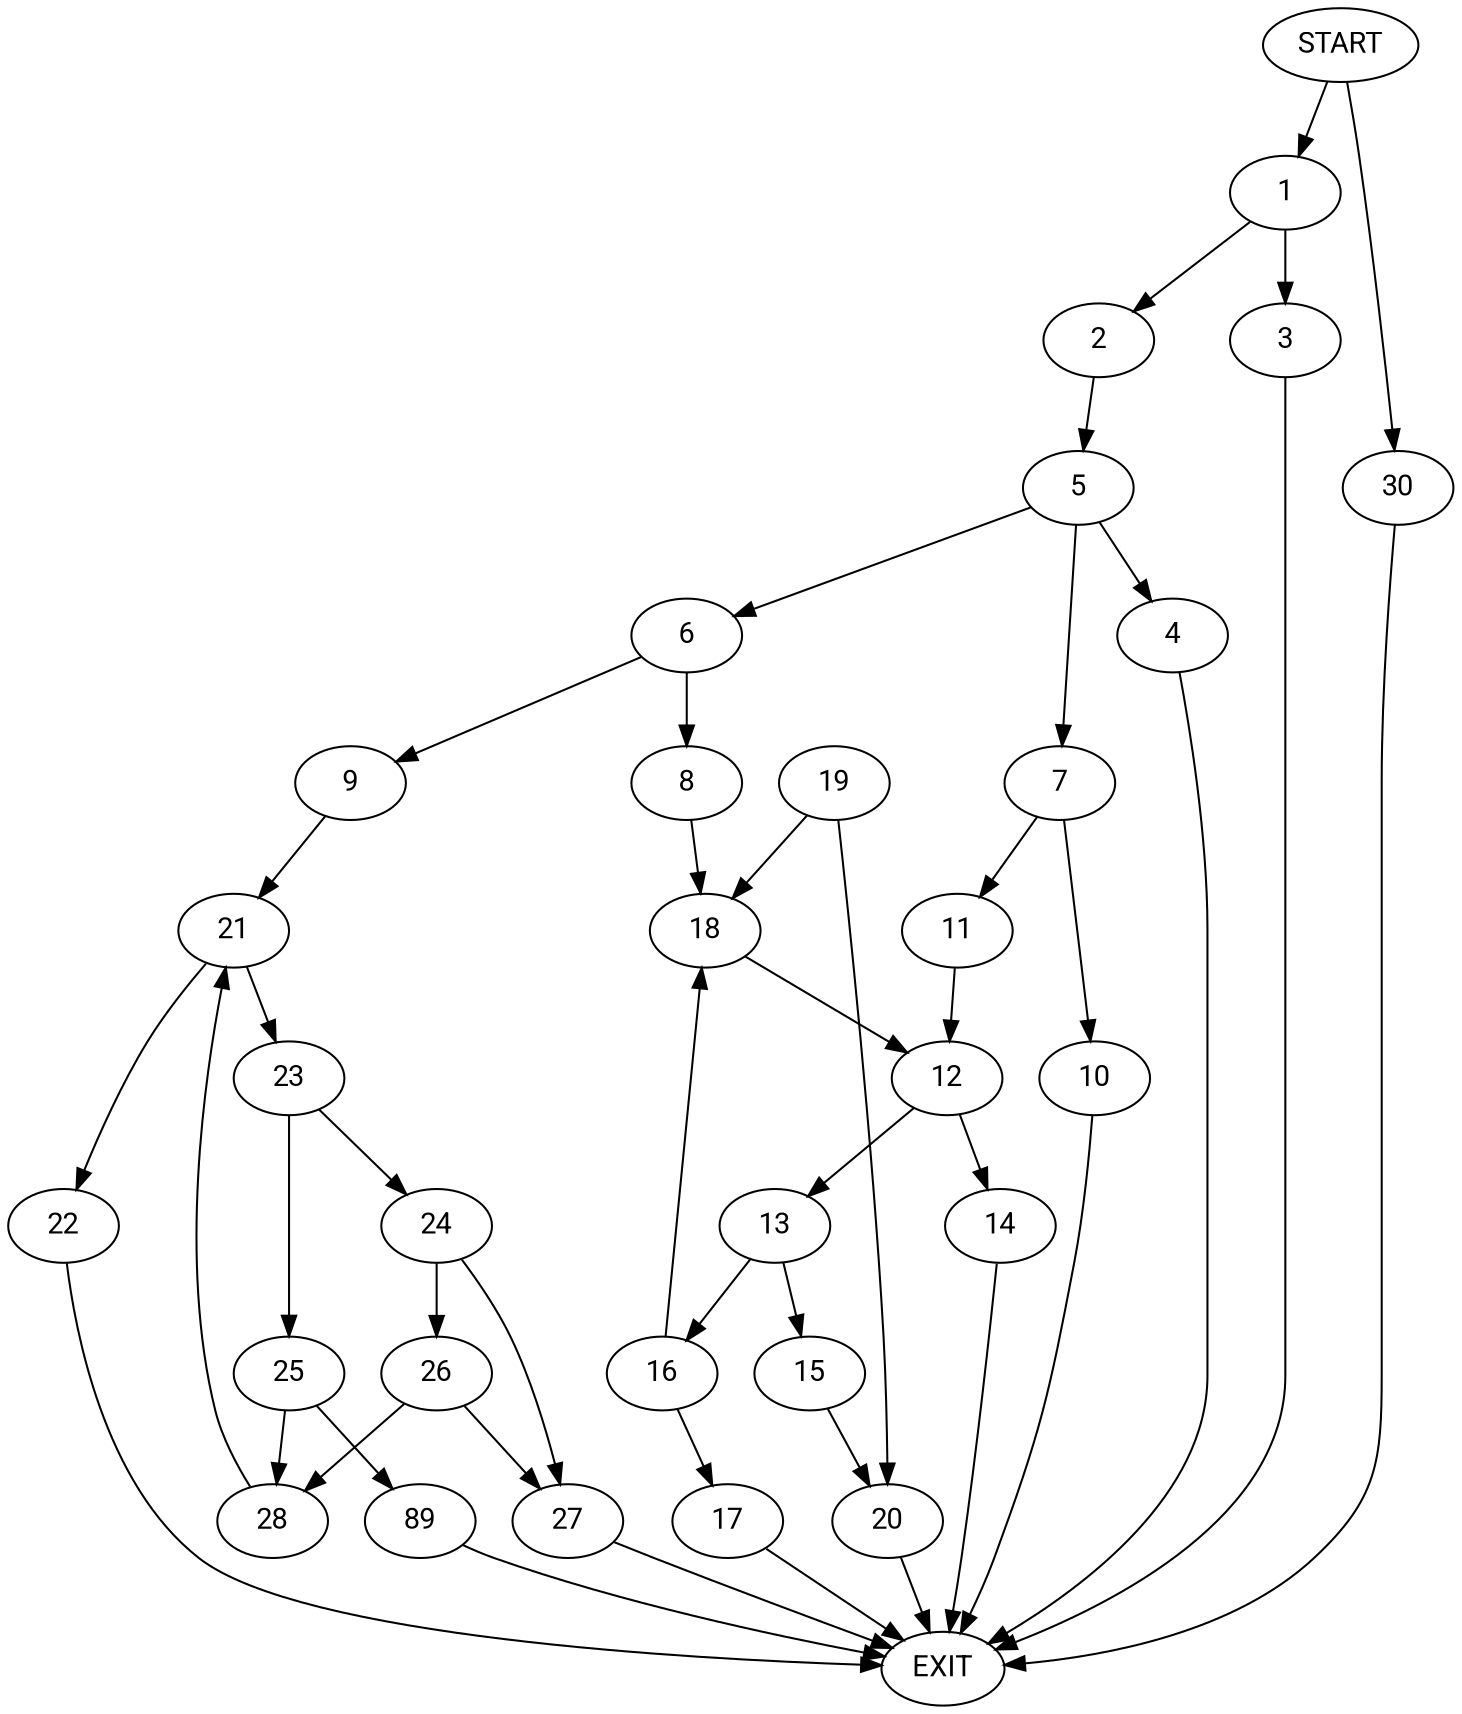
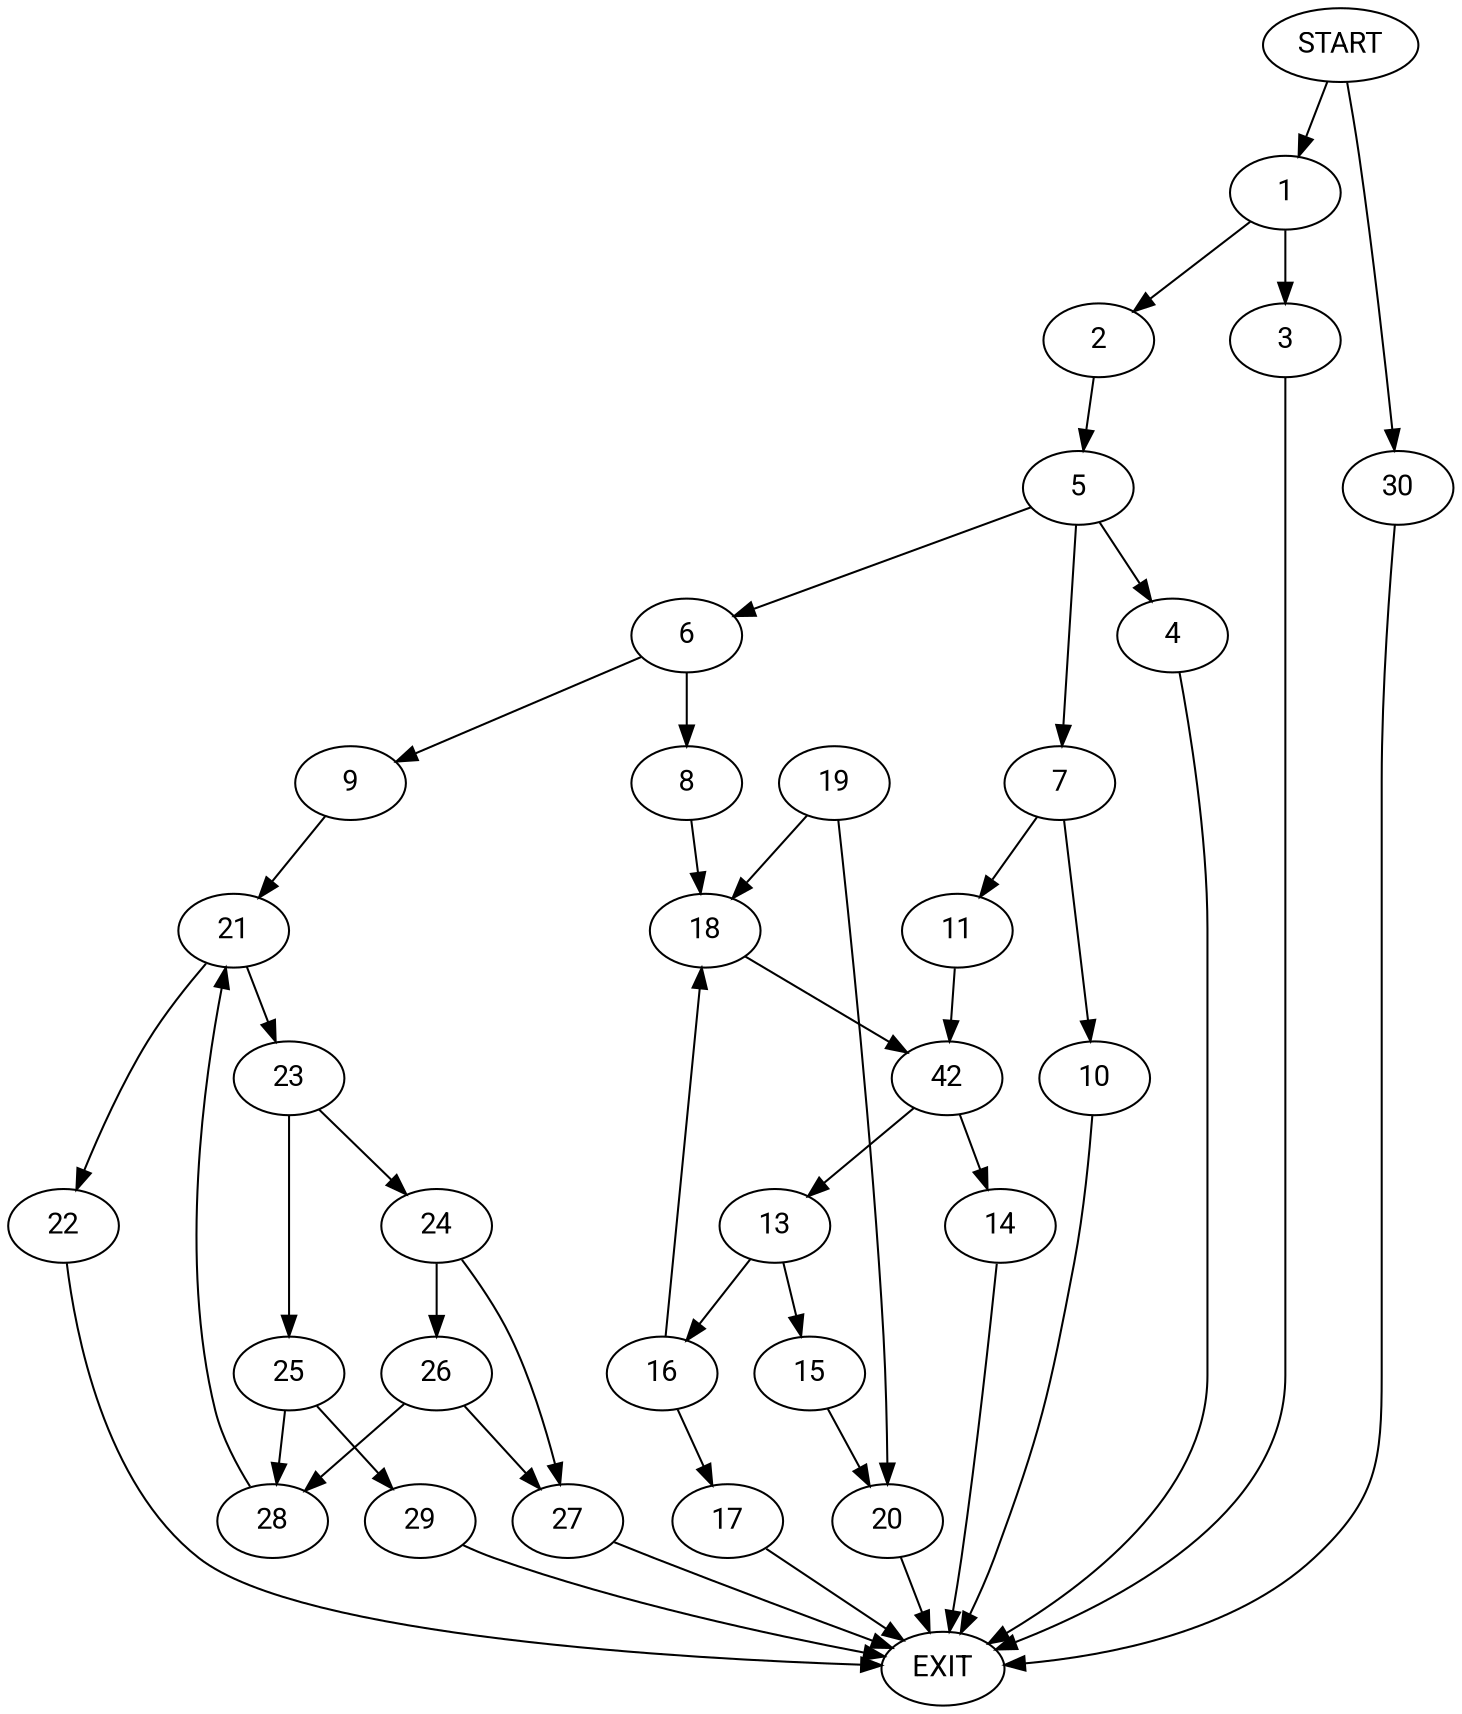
node "12": label "12" -> "42"
node "89": label "89" -> "29"
